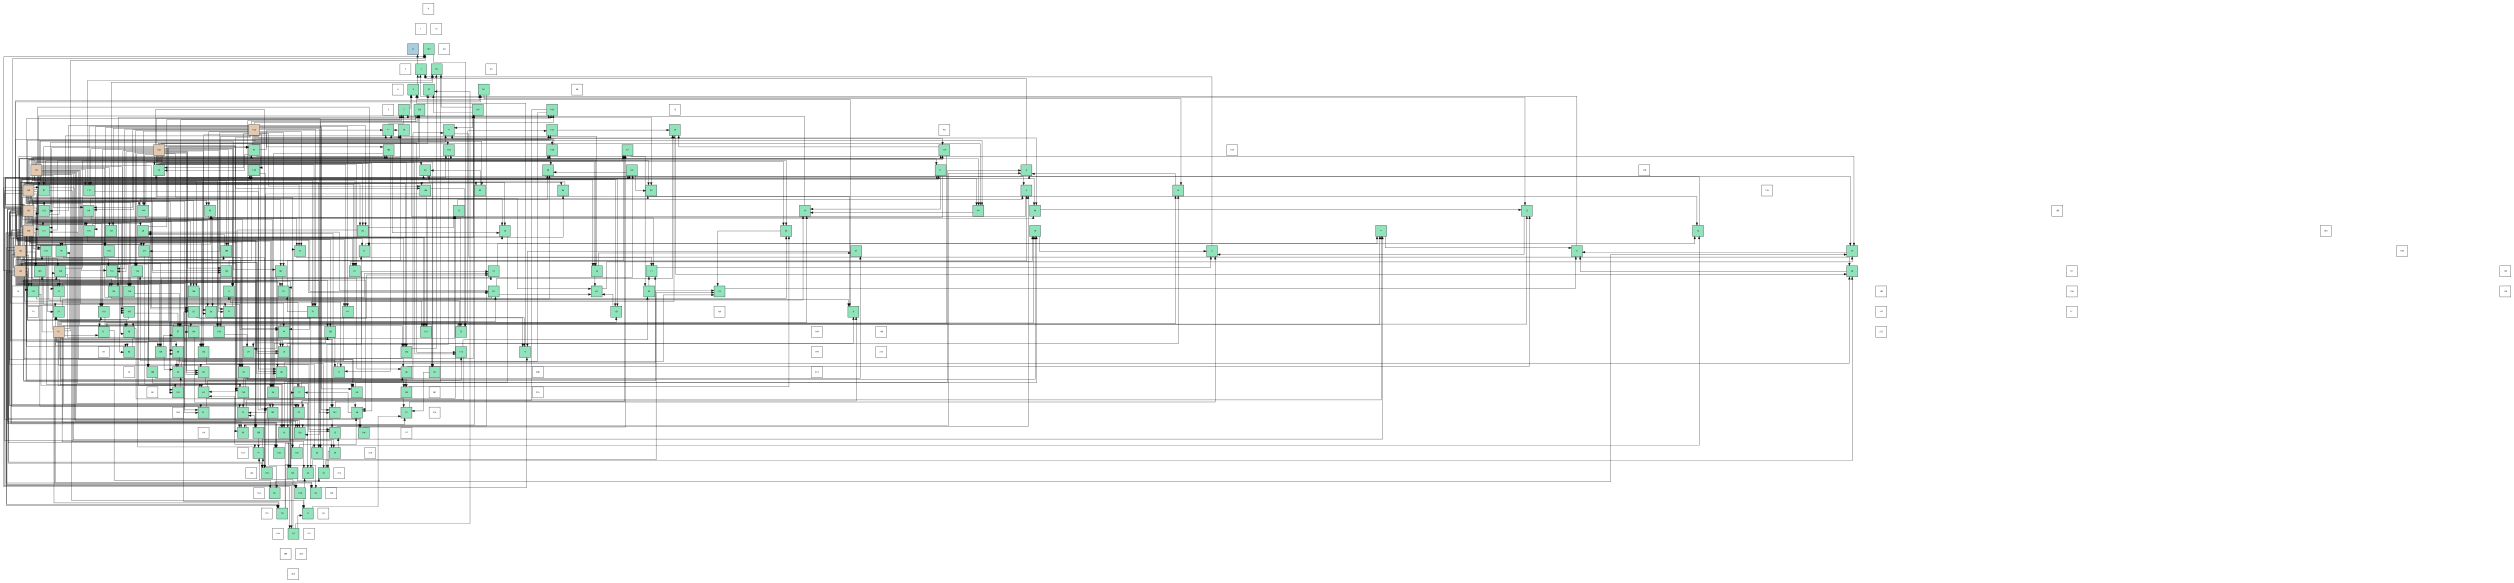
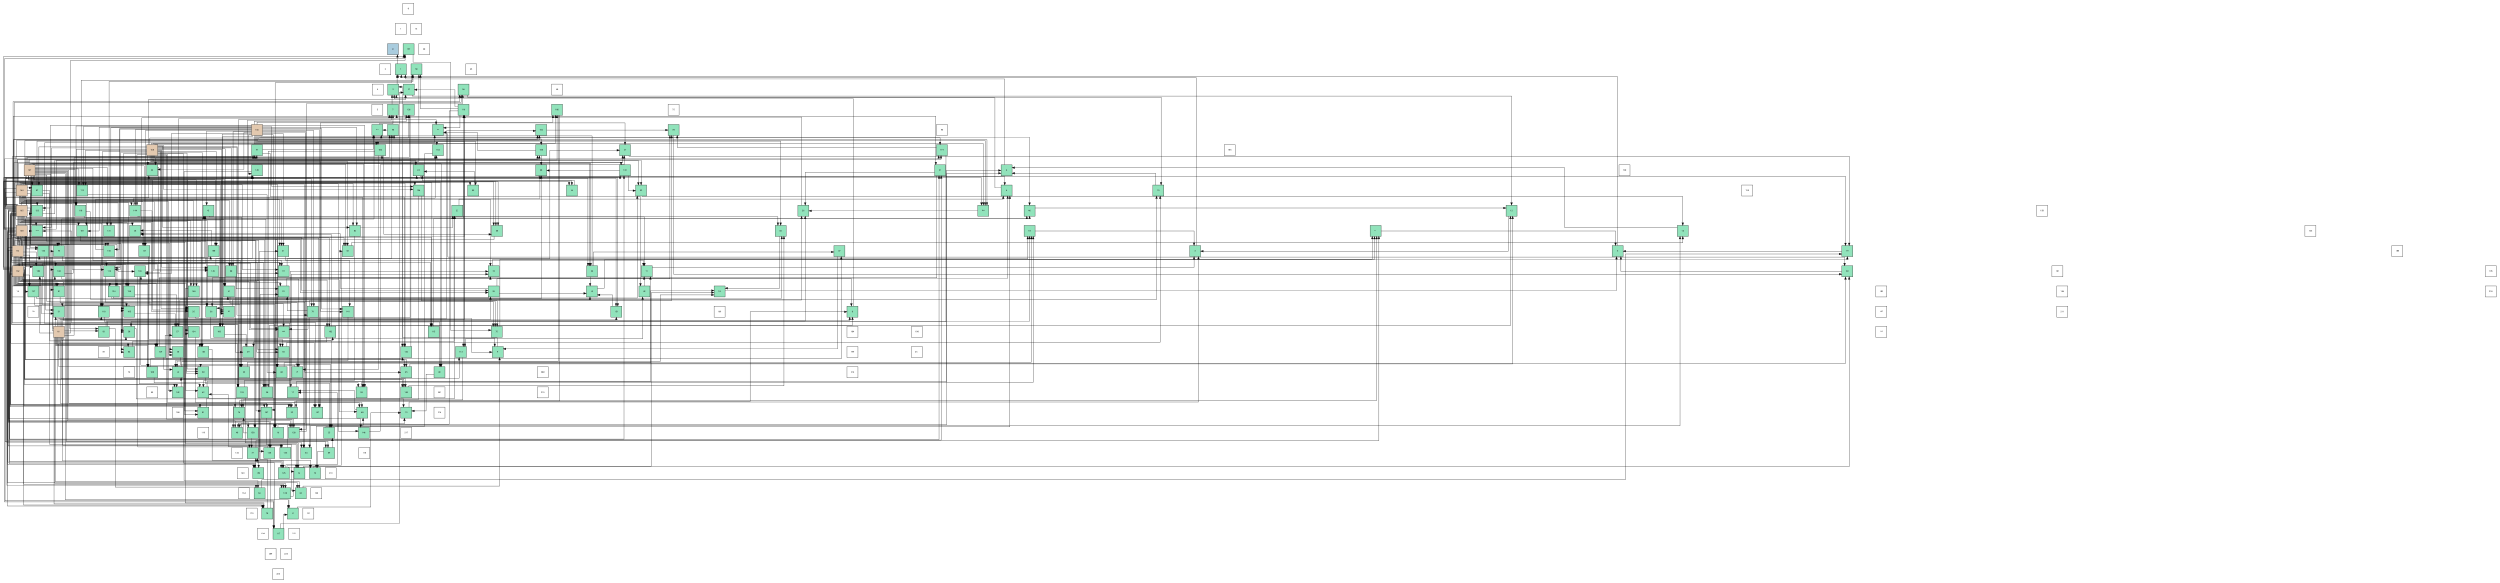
edge "168" -> "115": removed
edge "56" -> "128": reversed
